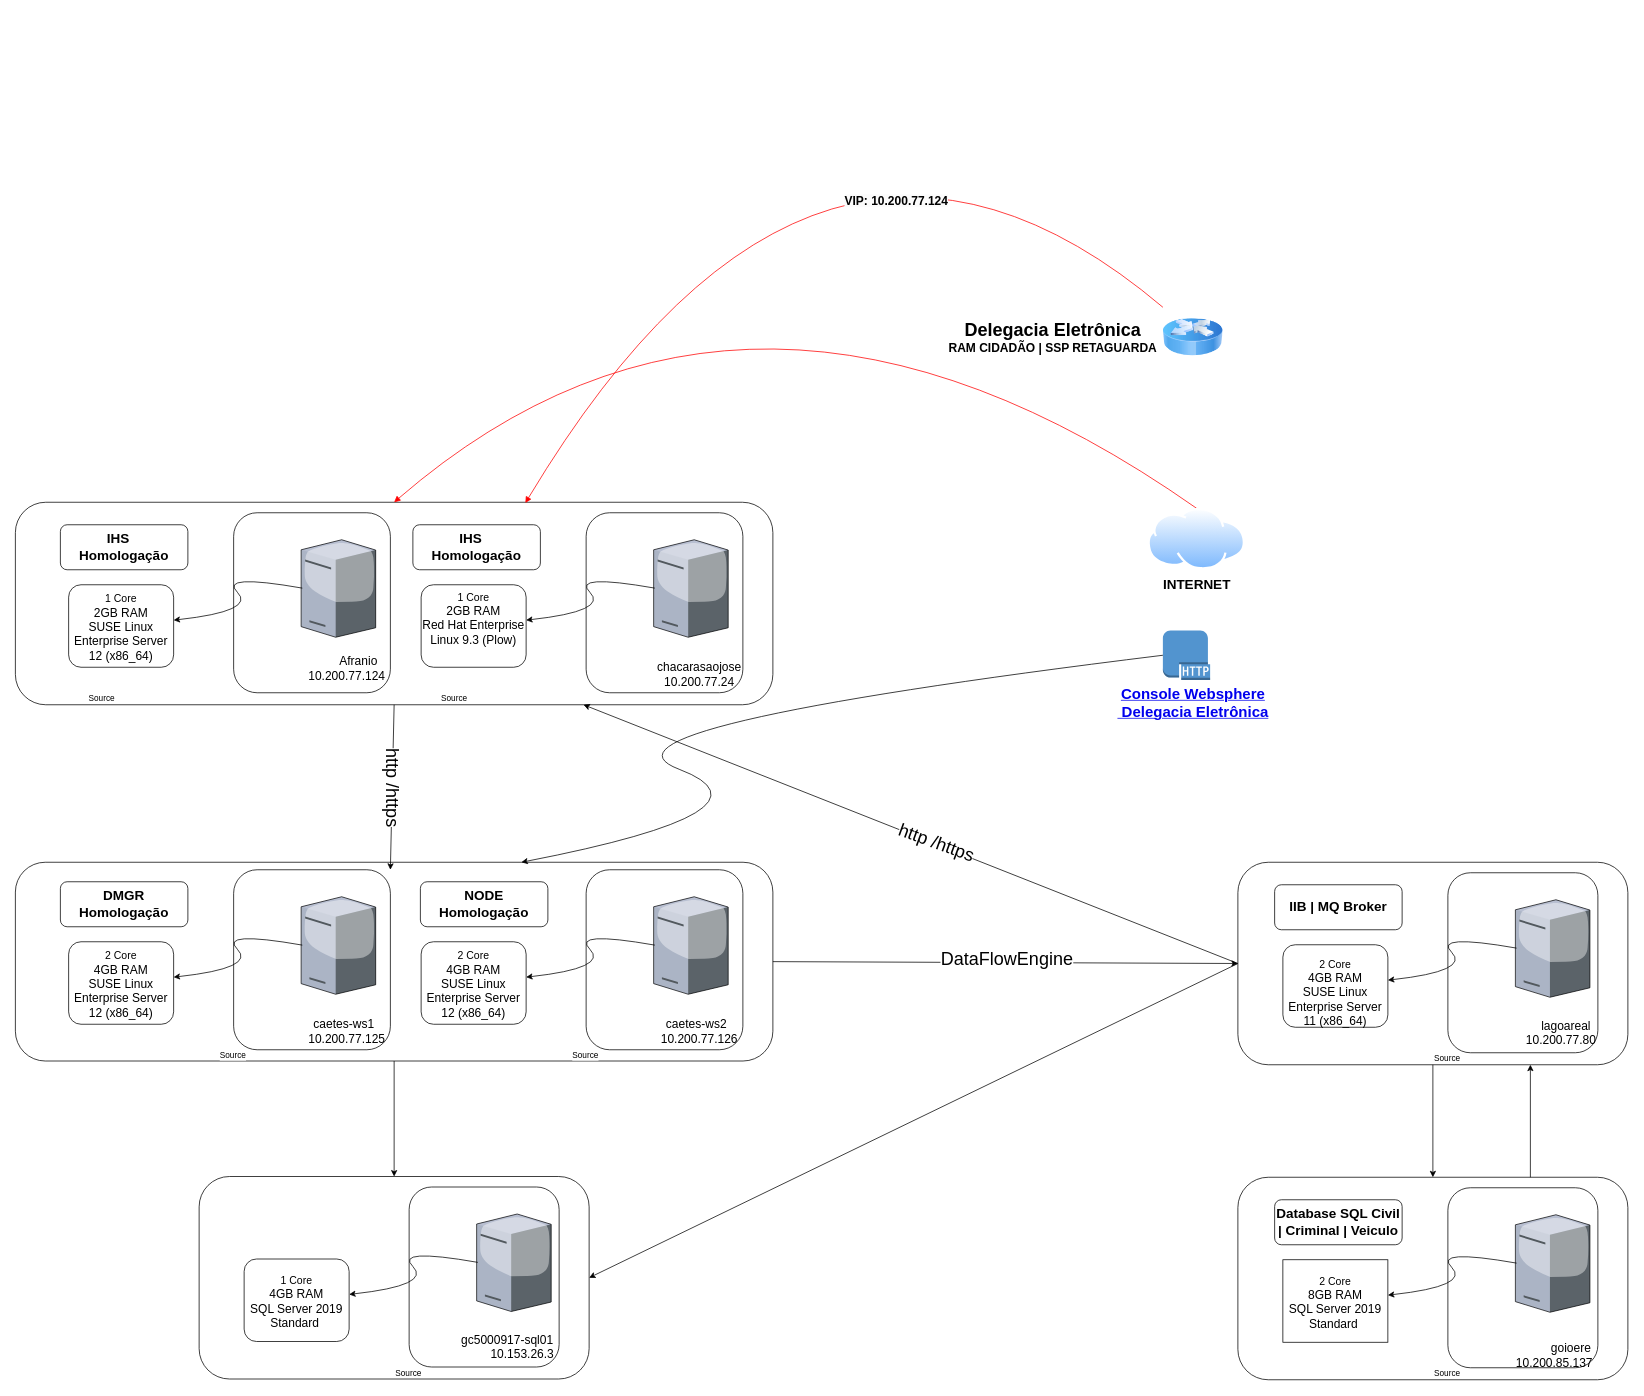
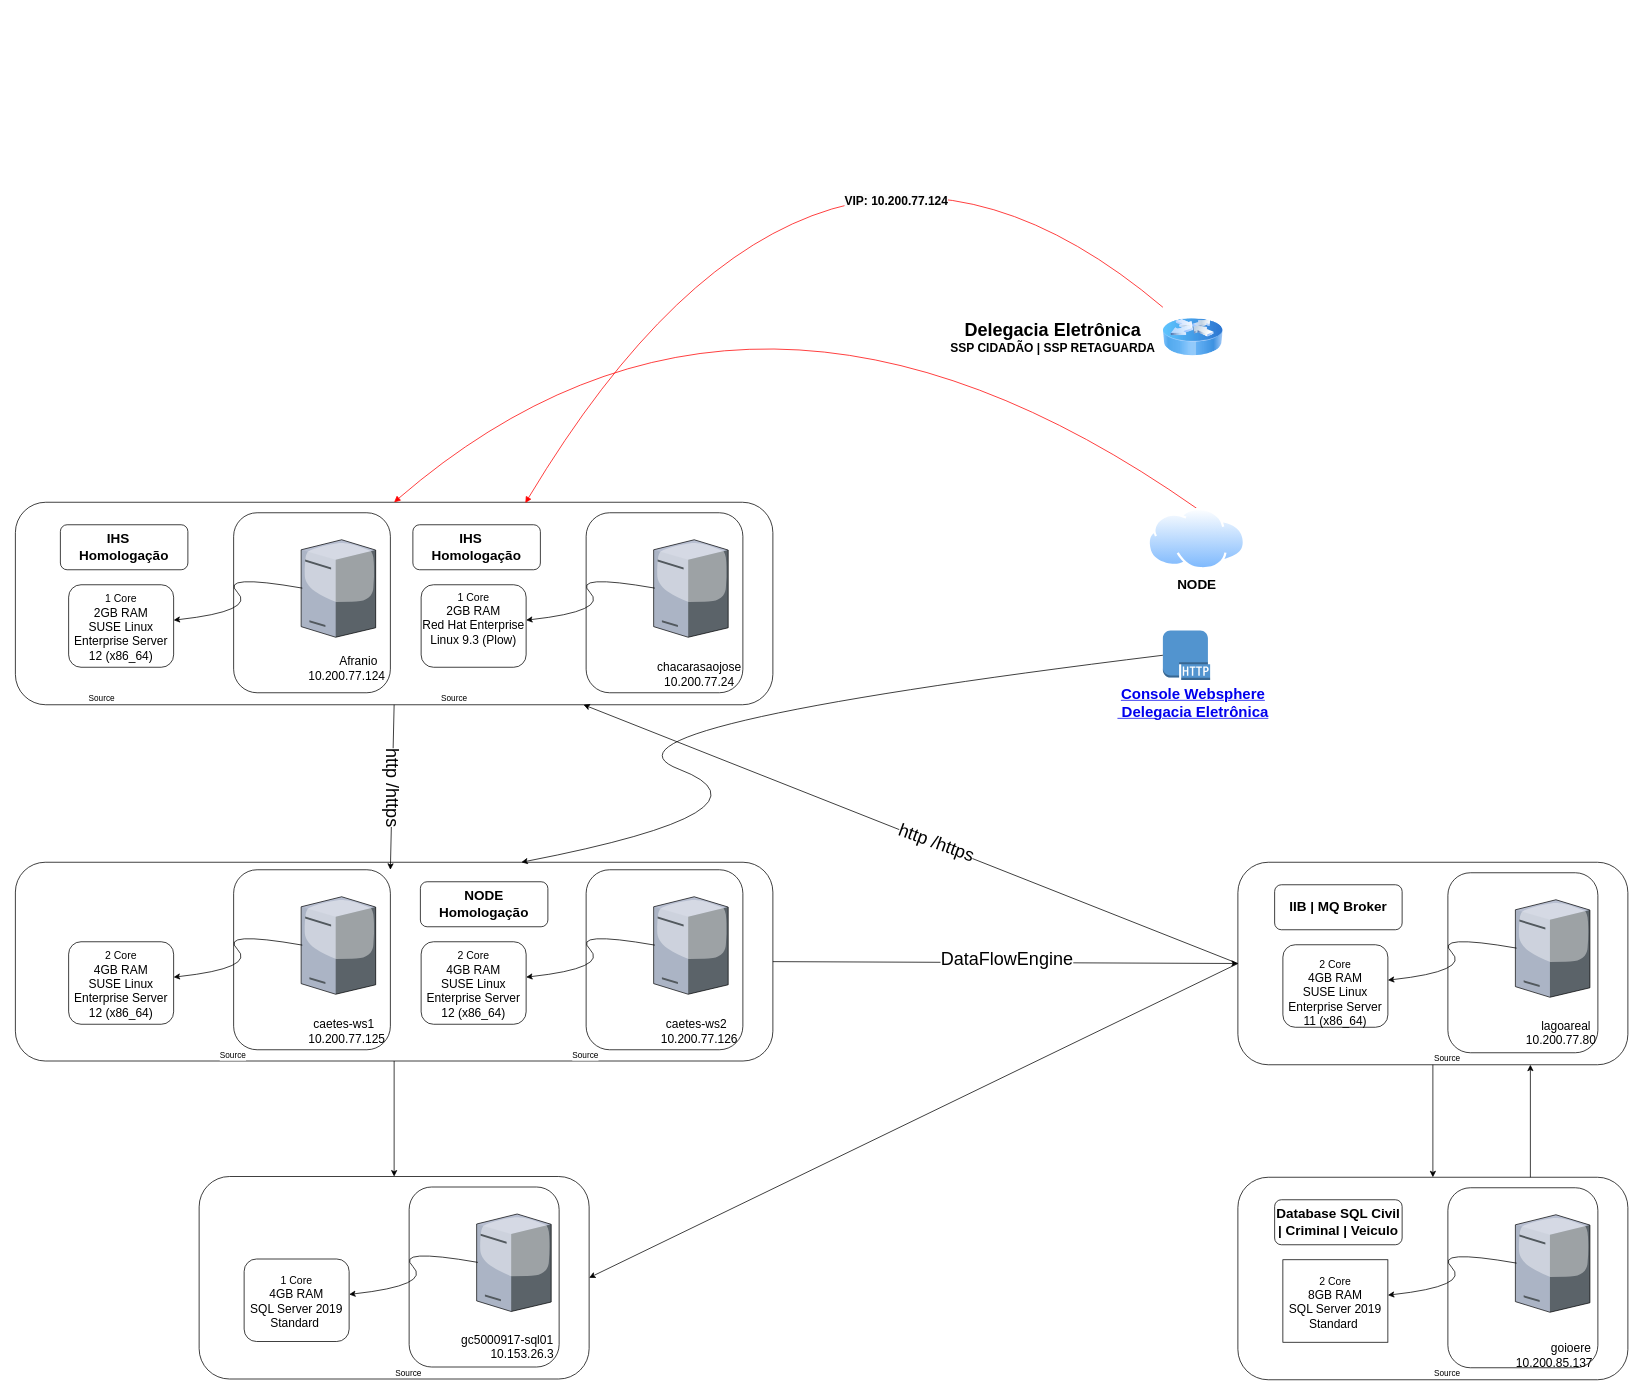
node "Delegacia Eletrônica RAM CIDADÃO | SSP RETAGUARDA": label "Delegacia Eletrônica RAM CIDADÃO | SSP RETAGUARDA" -> "Delegacia Eletrônica SSP CIDADÃO | SSP RETAGUARDA"
node "INTERNET": label "INTERNET" -> "NODE"
node "DMGR Homologação": removed
